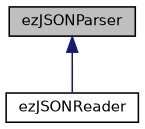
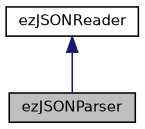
edge "ezJSONReader" -> "ezJSONParser": reversed
